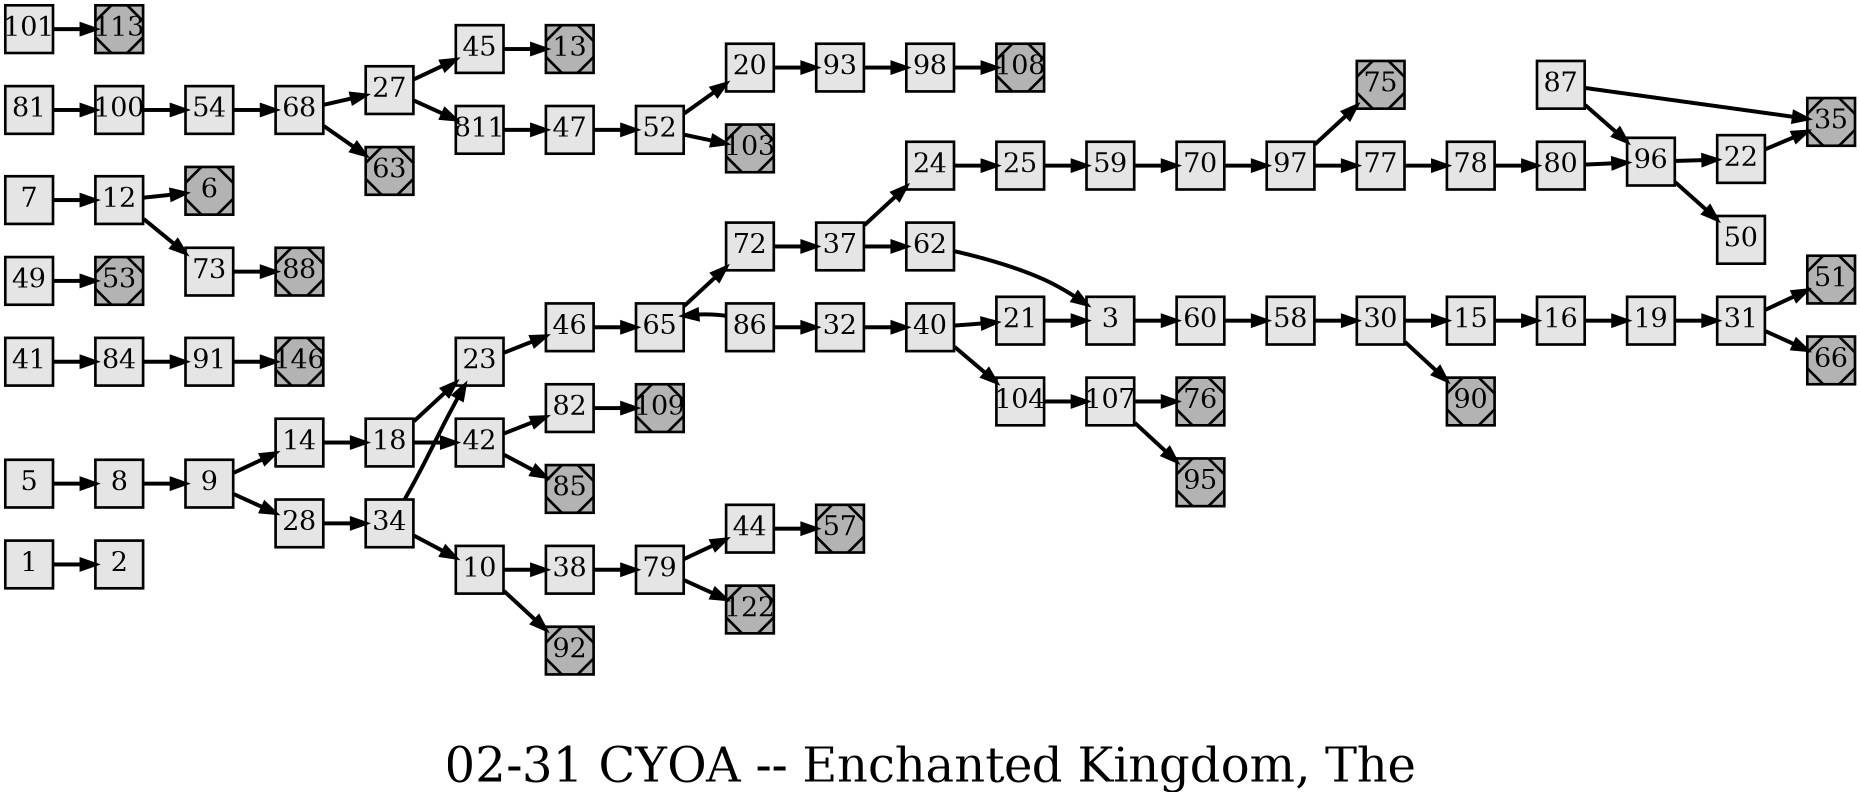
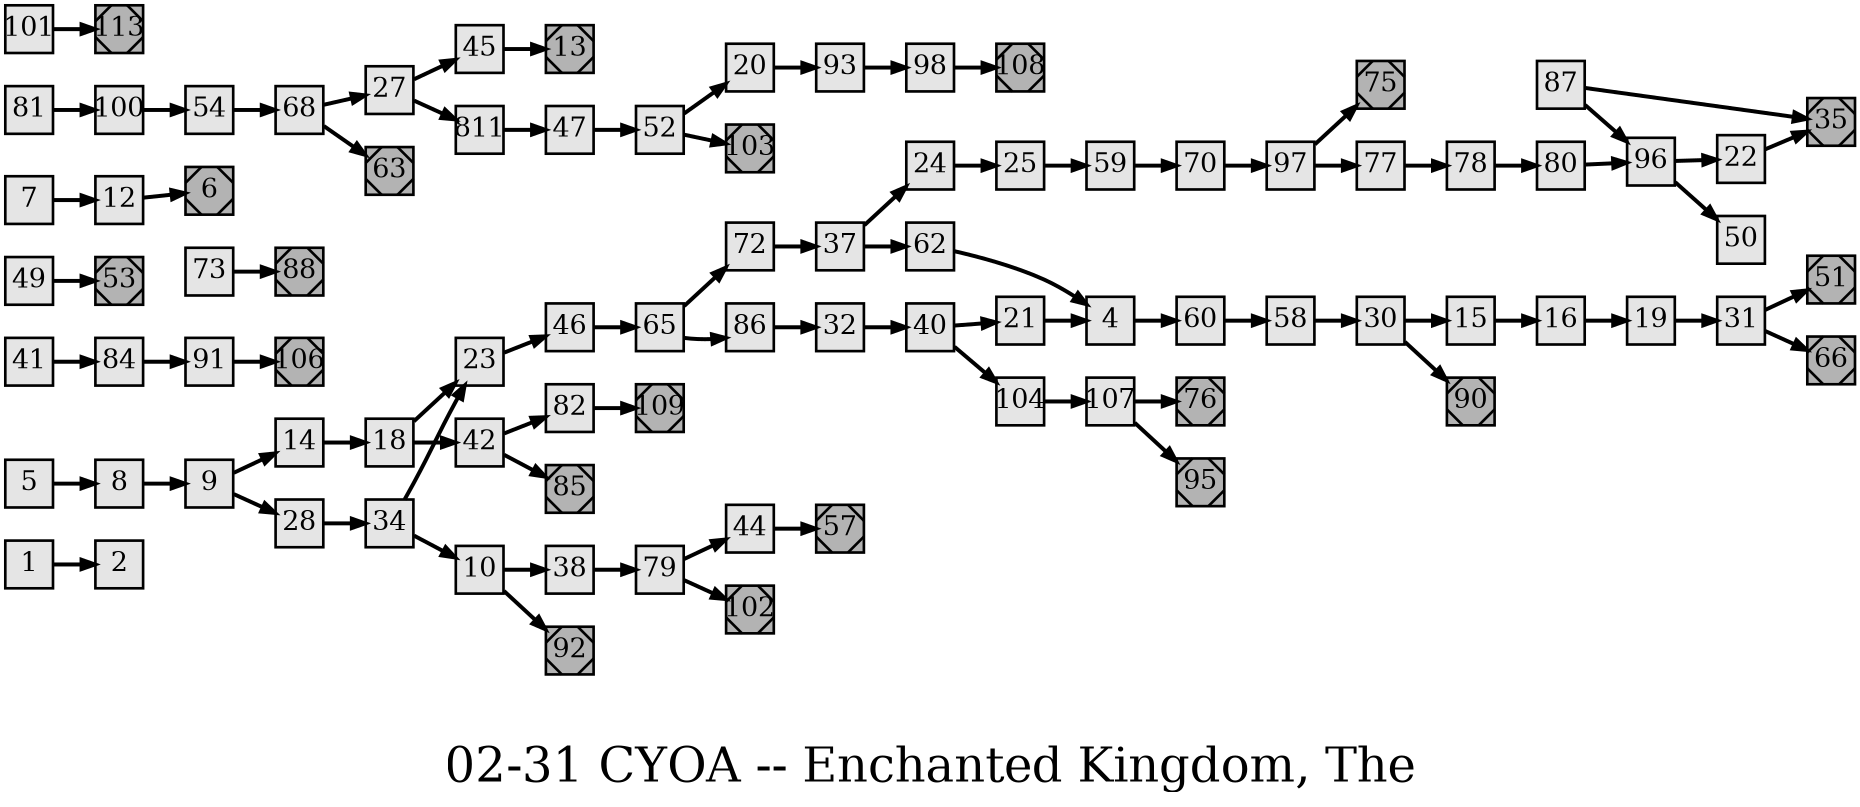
edge "12" -> "73": removed
edge "86" -> "65": reversed
node "3": label "3" -> "4"
node "146": label "146" -> "106"
node "122": label "122" -> "102"
